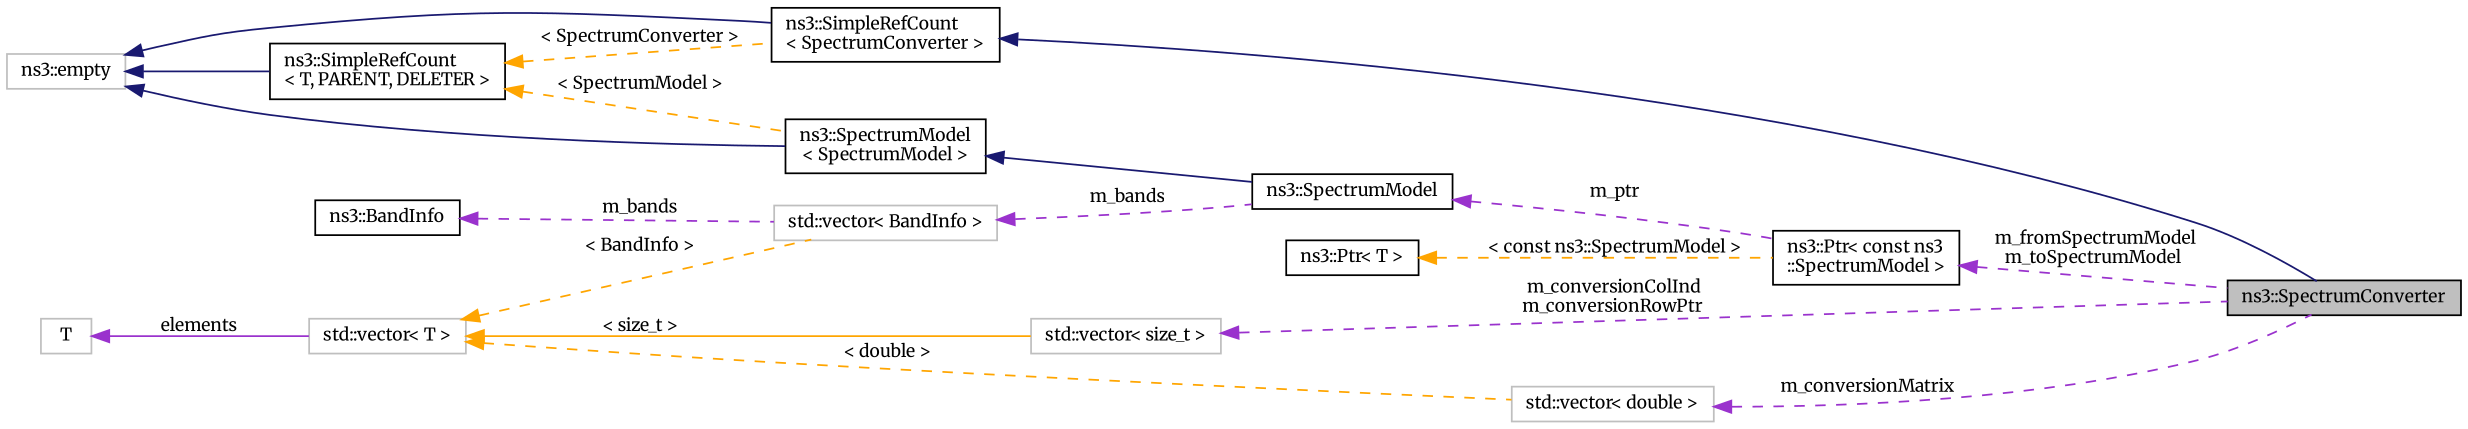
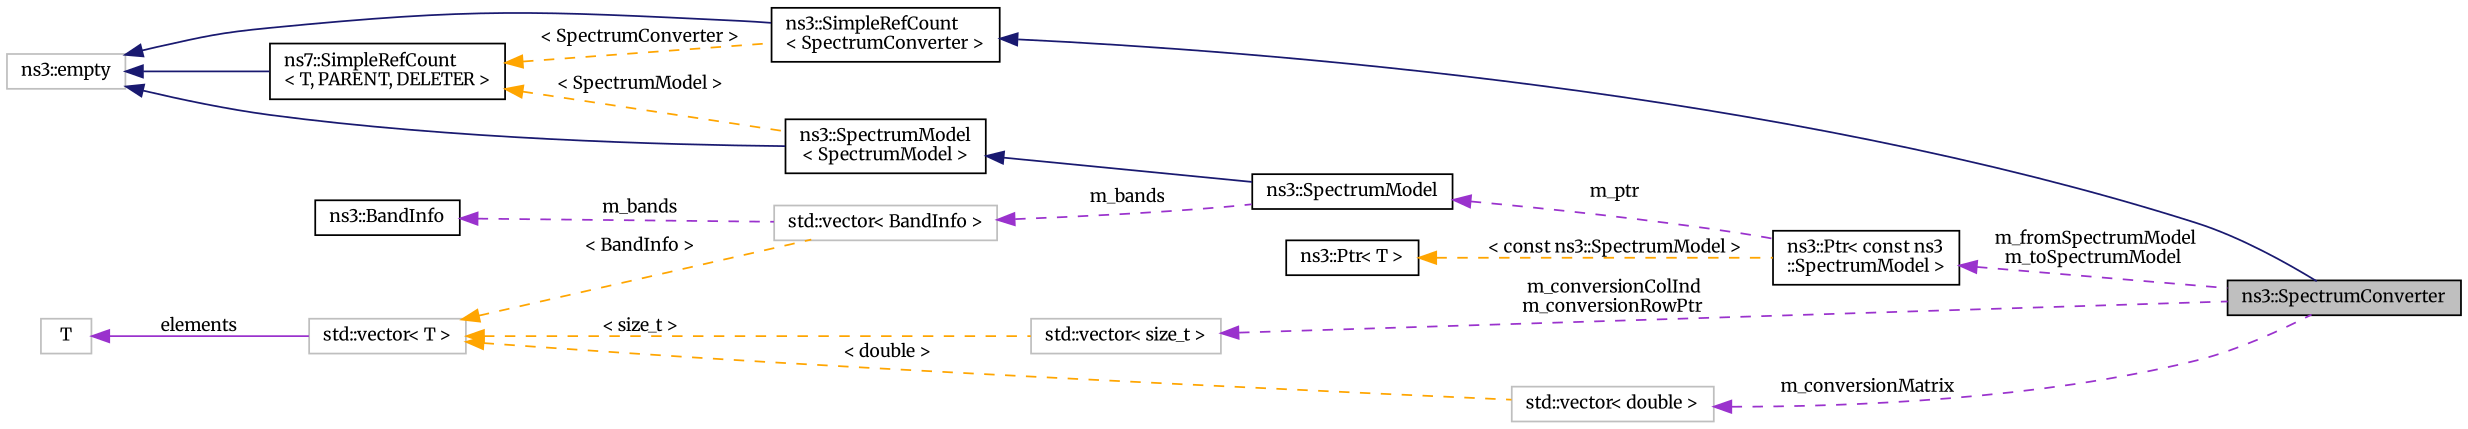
node "ns3::SimpleRefCount < T, PARENT, DELETER >": label "ns3::SimpleRefCount < T, PARENT, DELETER >" -> "ns7::SimpleRefCount < T, PARENT, DELETER >"
edge "std::vector< size_t >" -> "std::vector< T >": style solid -> dashed
